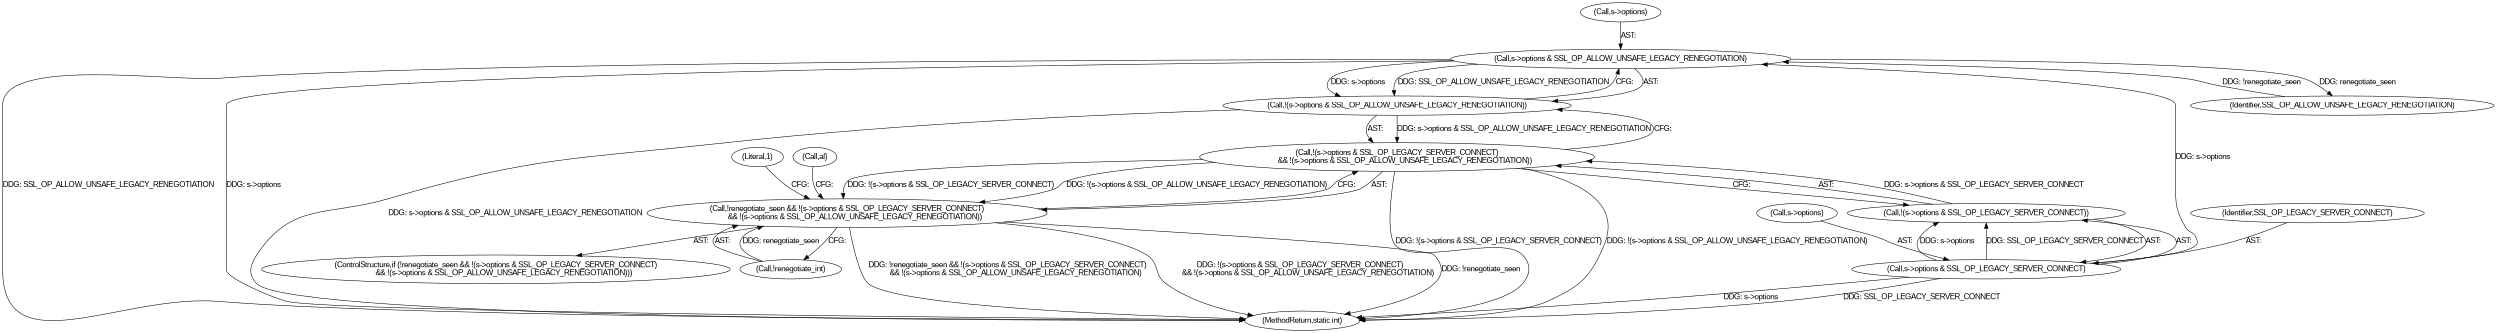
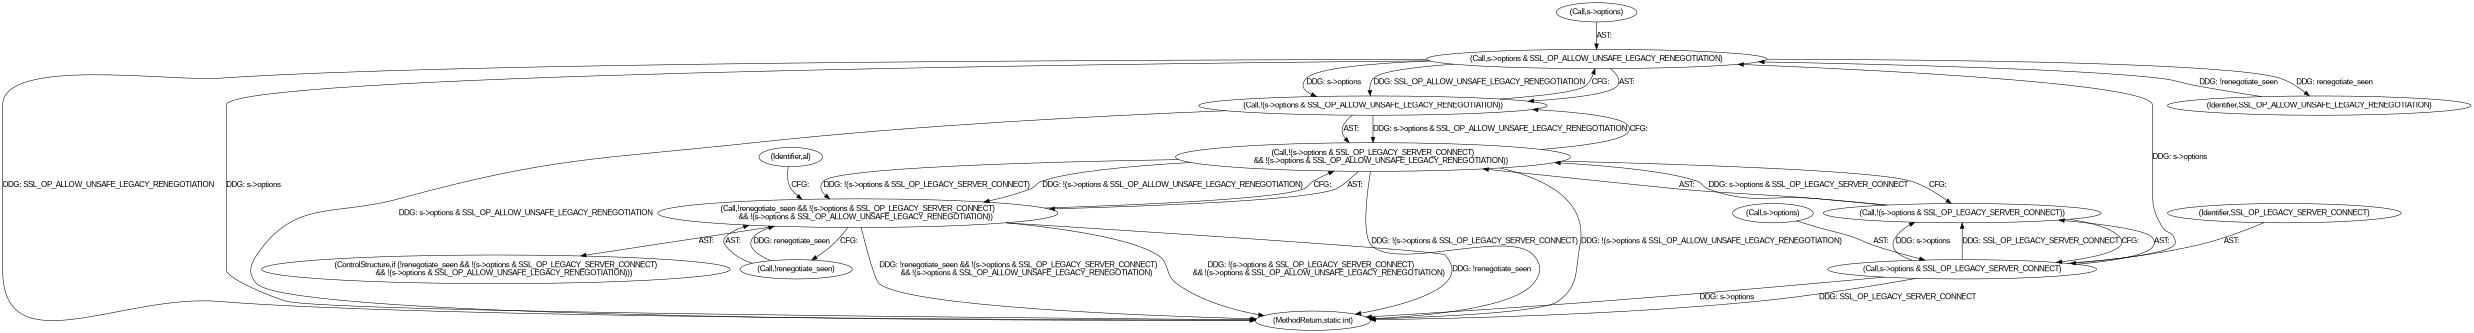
node "(Literal,1)": removed
node "(Call,al)": label "(Call,al)" -> "(Identifier,al)"
edge "(Call,!(s->options & SSL_OP_LEGACY_SERVER_CONNECT))" -> "(Call,s->options & SSL_OP_LEGACY_SERVER_CONNECT)": label "AST: " -> "CFG: "
node "(Call,!renegotiate_int)": label "(Call,!renegotiate_int)" -> "(Call,!renegotiate_seen)"
